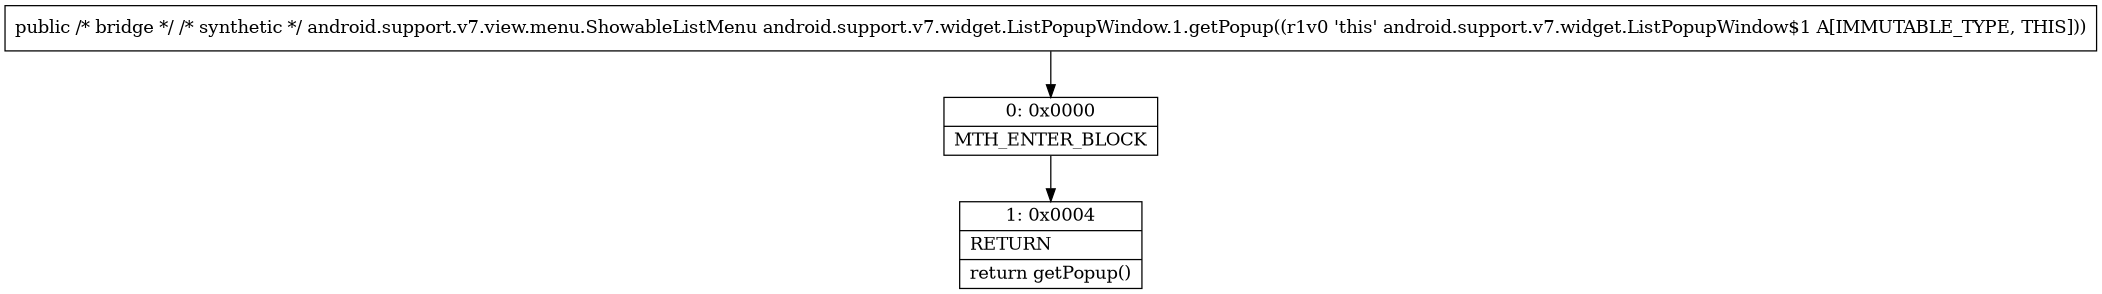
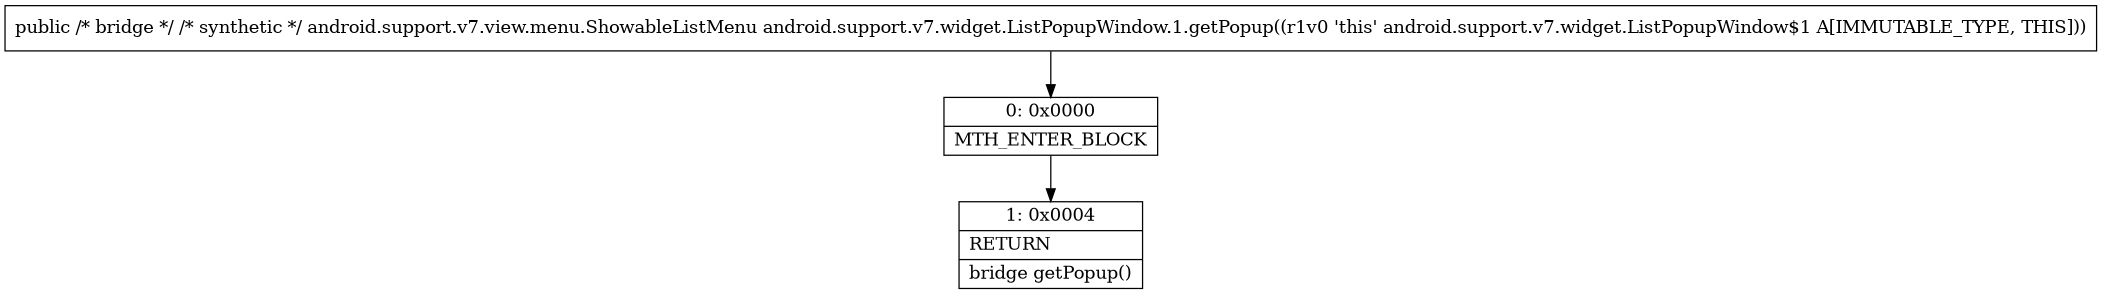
node "1: 0x0004": text "return getPopup()" -> "bridge getPopup()"
